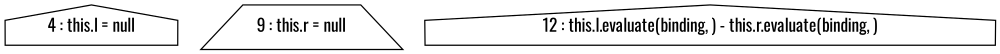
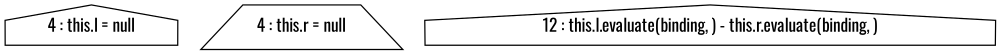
node "9 : this.r = null": label "9 : this.r = null" -> "4 : this.r = null"
